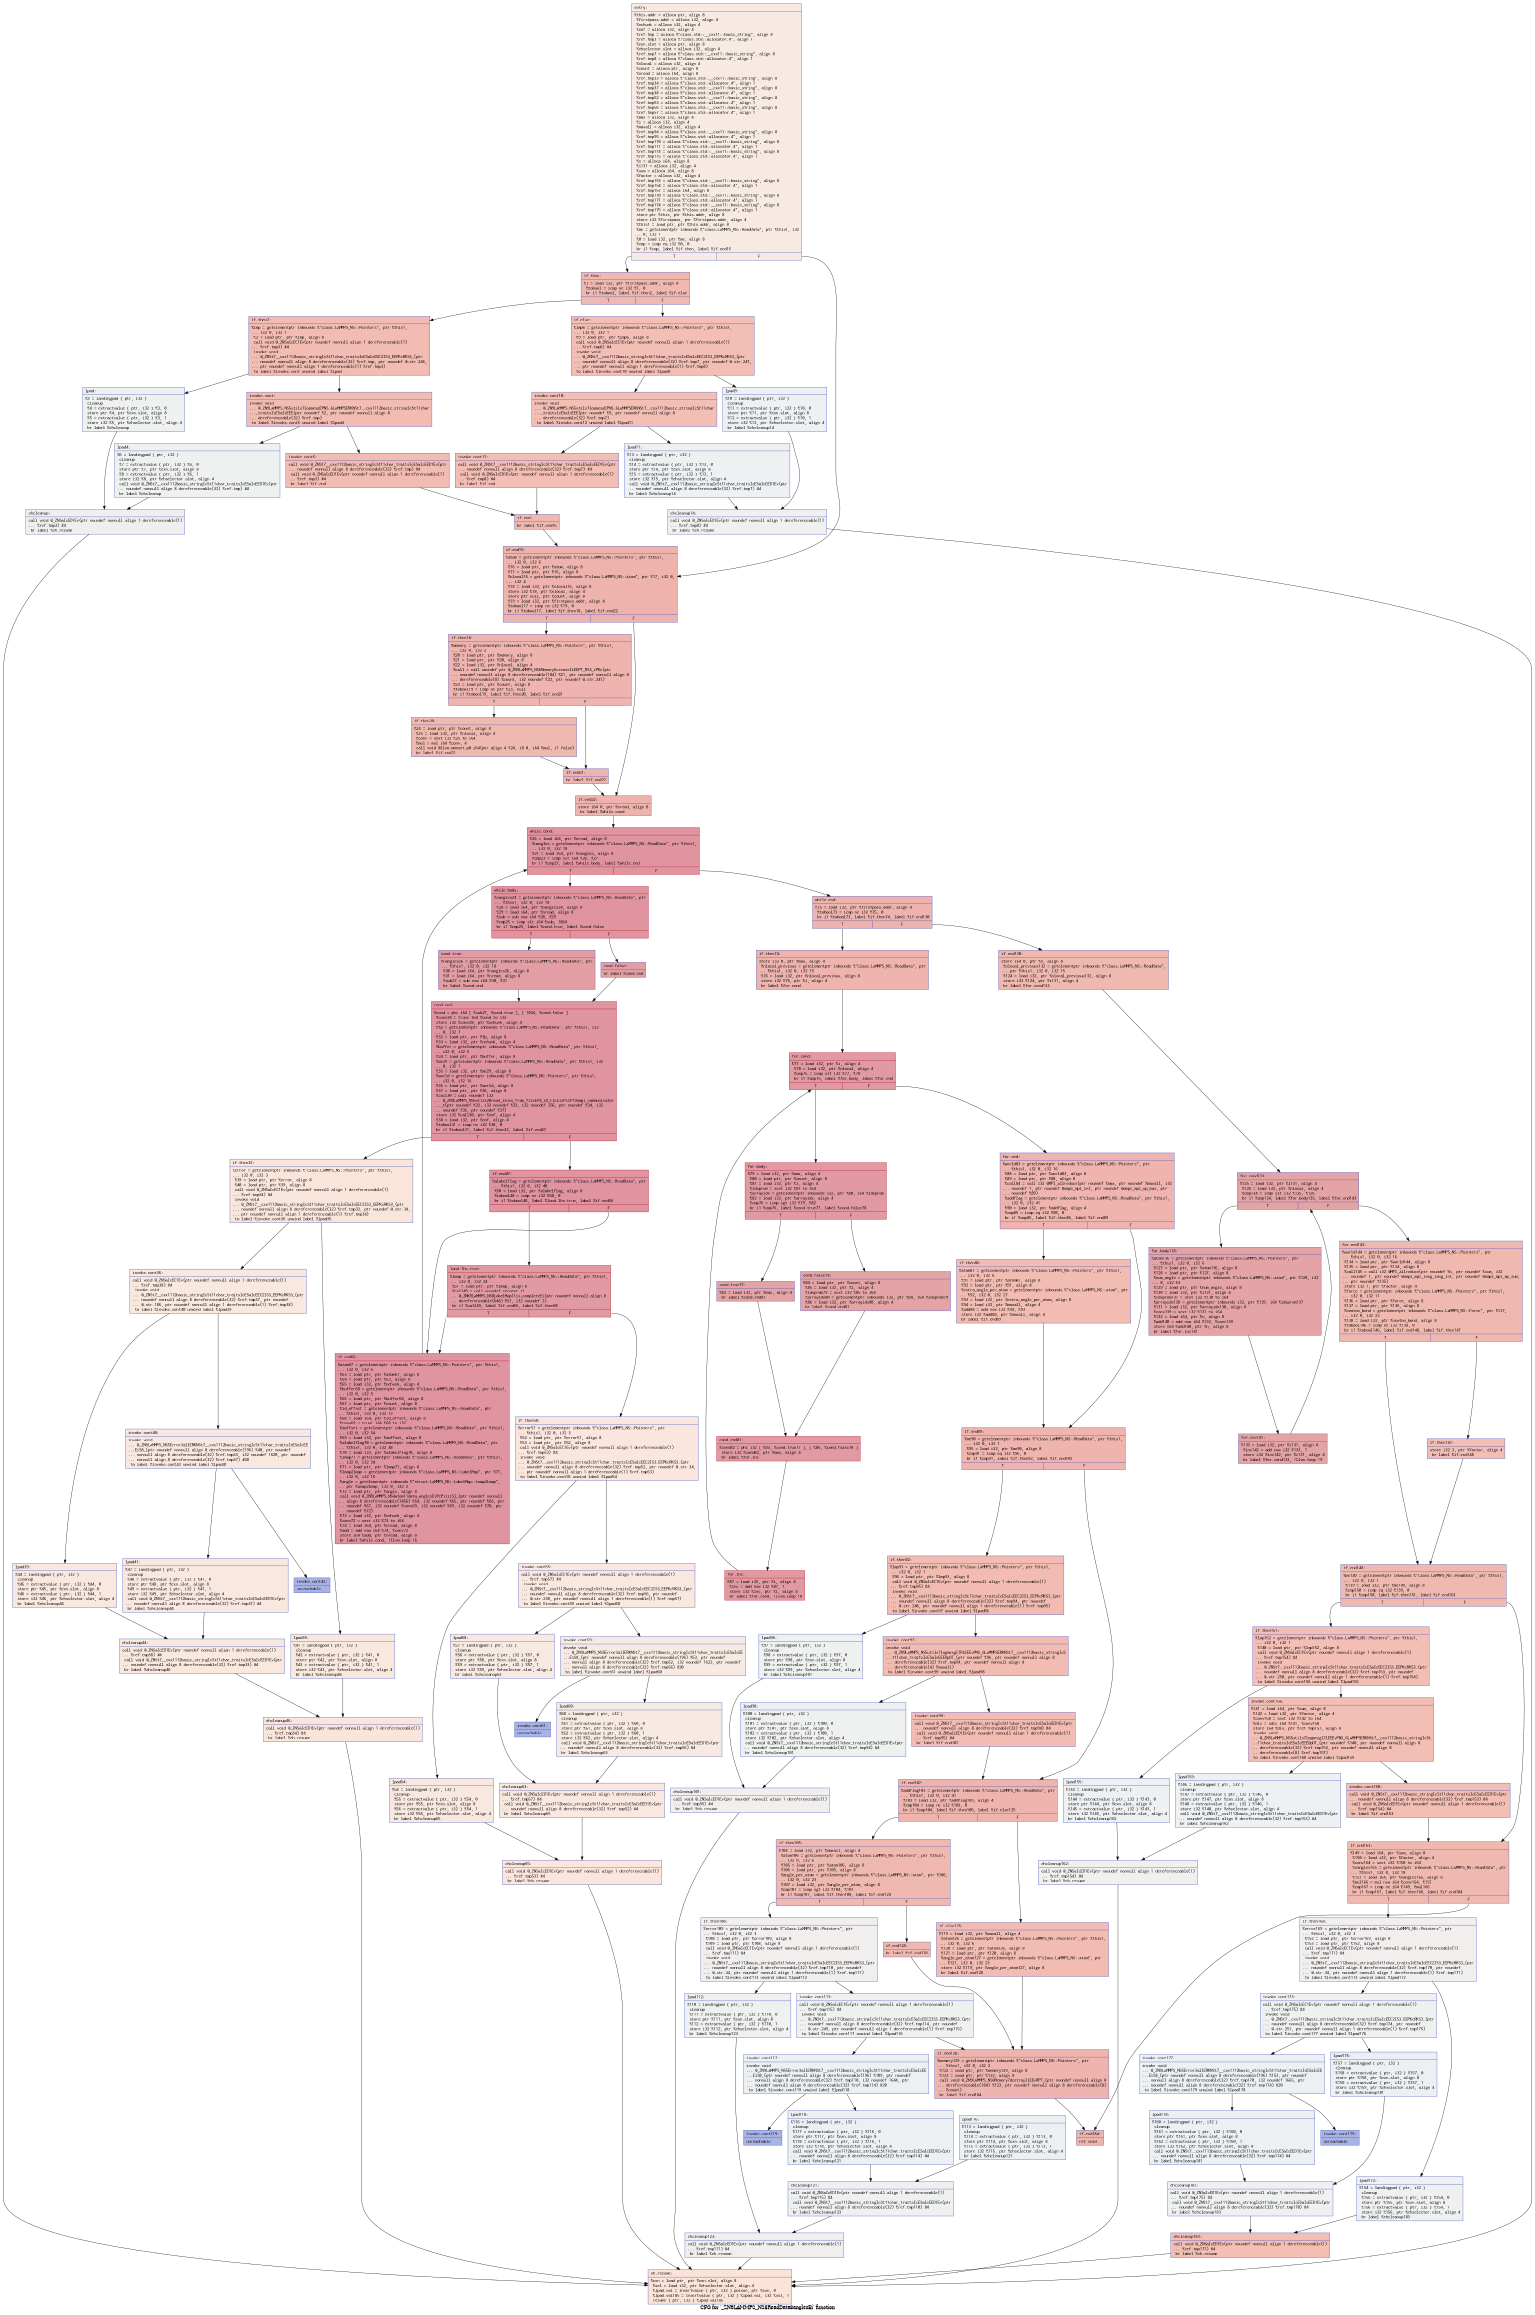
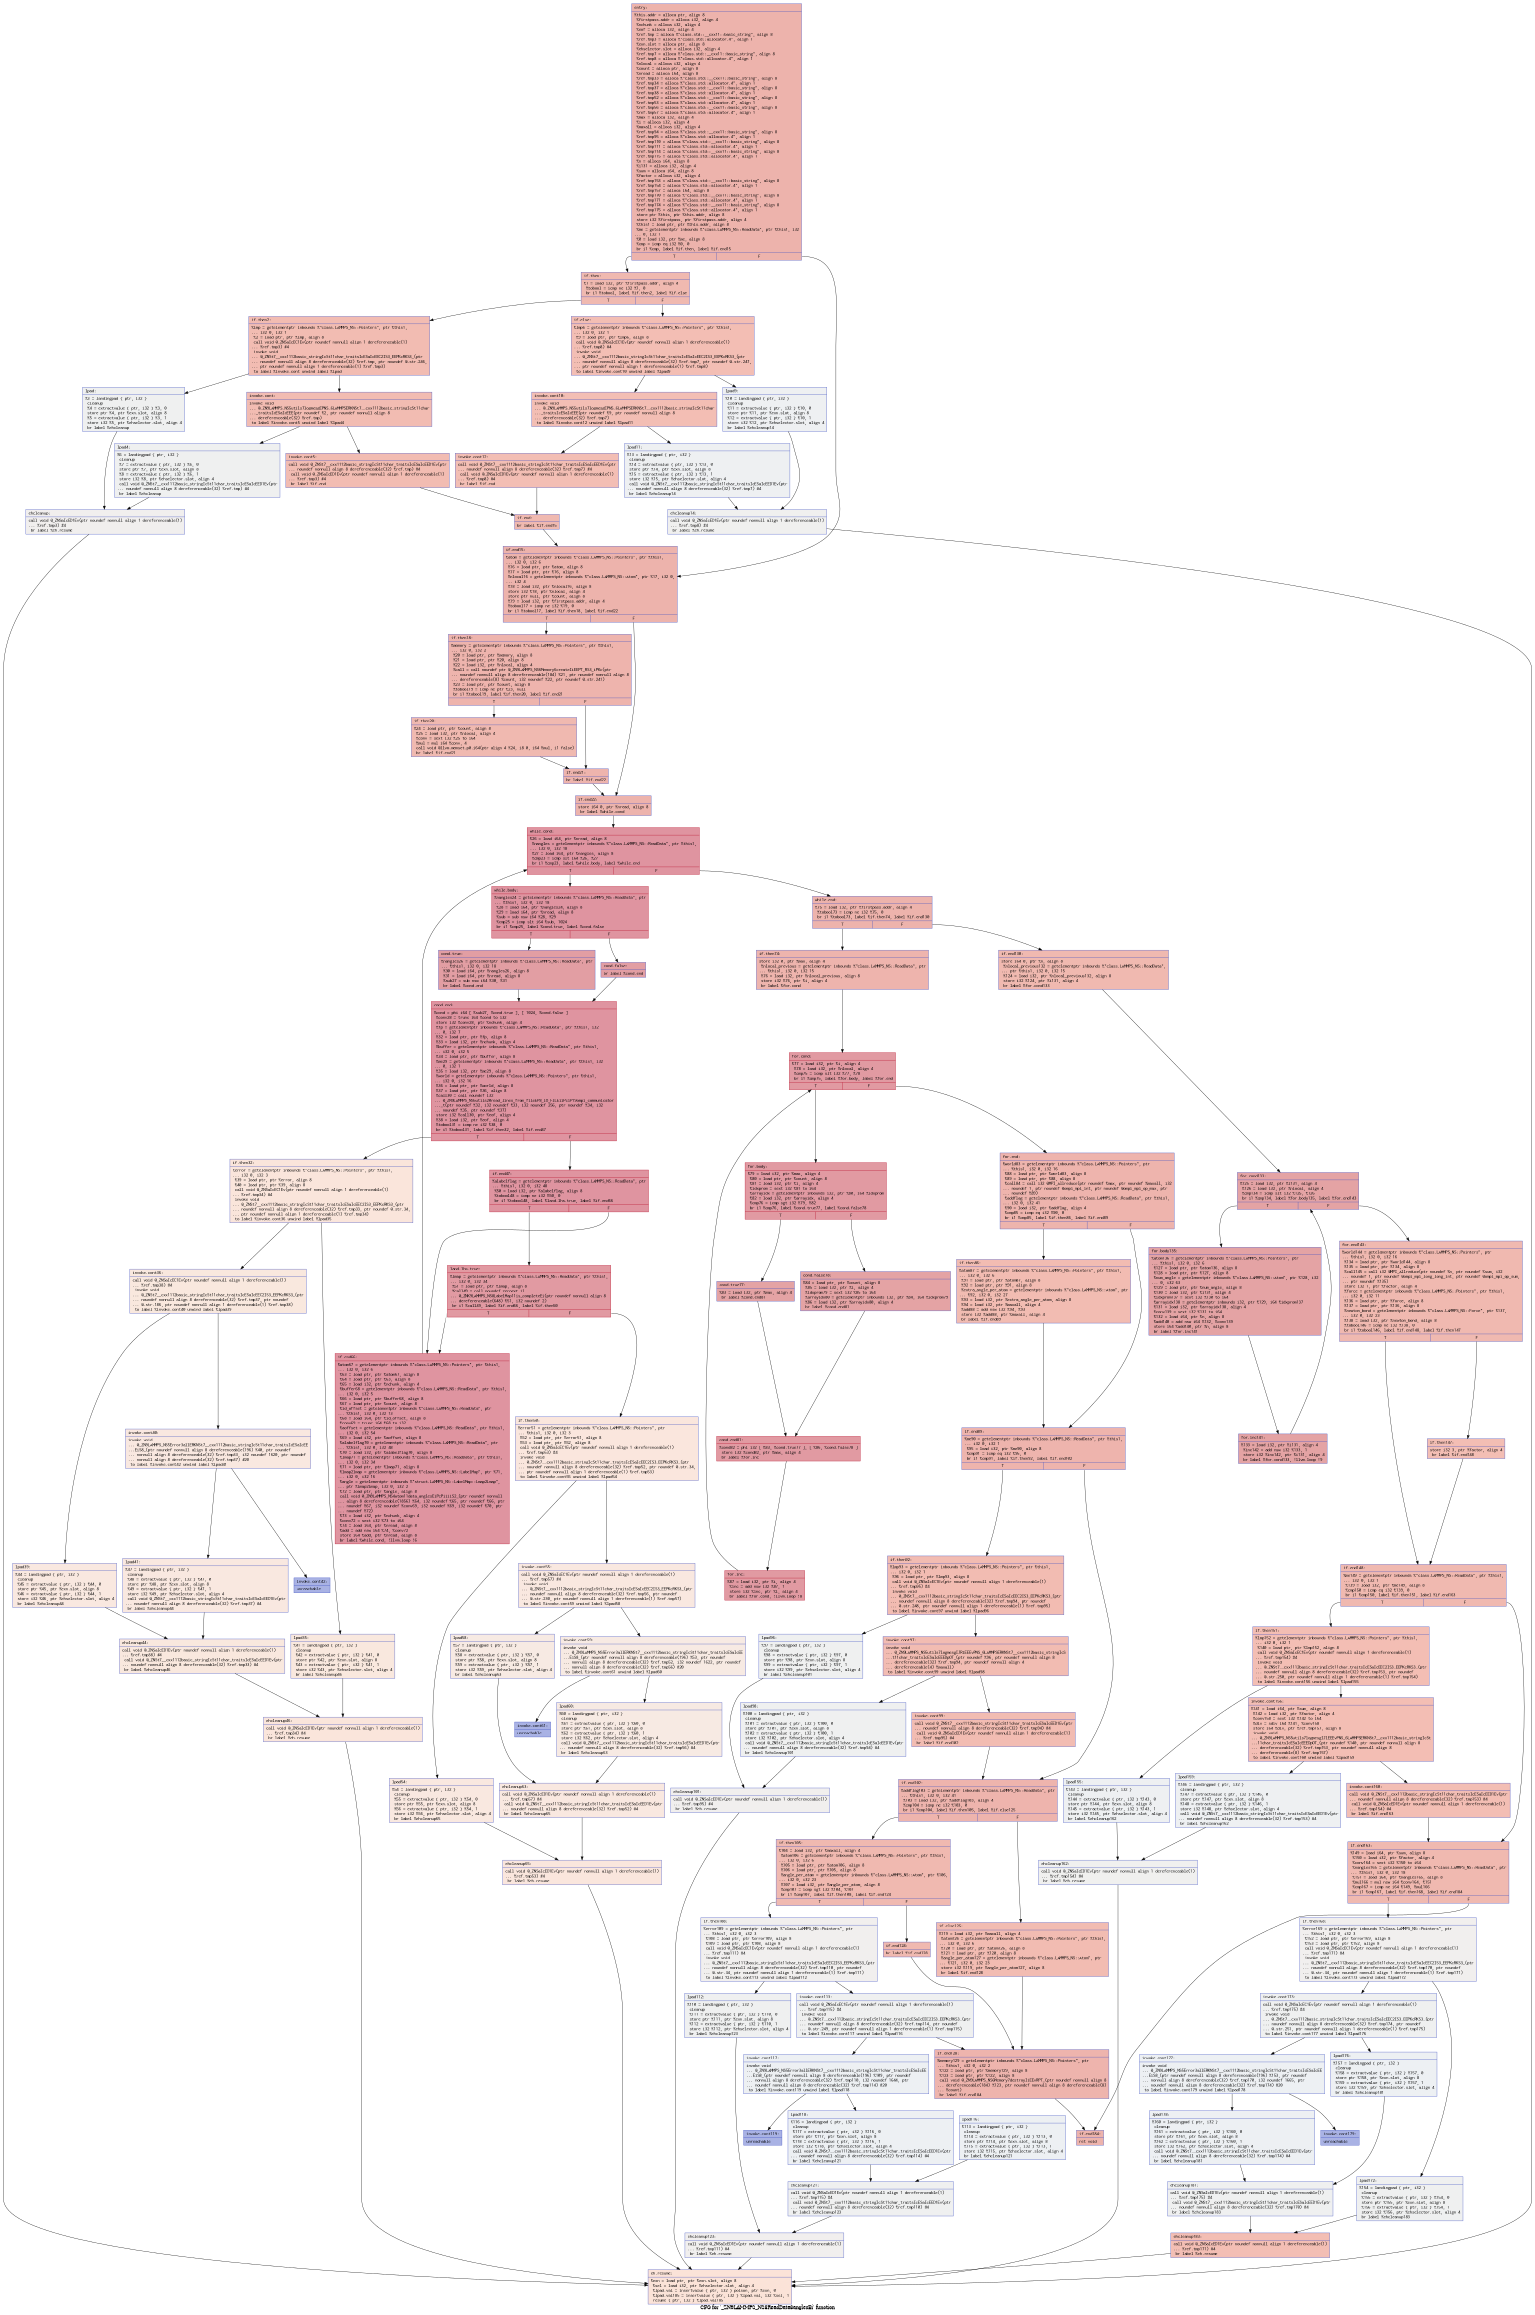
node "entry:": fillcolor #eed0c070 -> #d6524470
